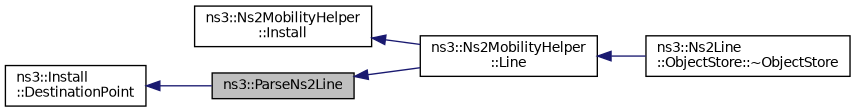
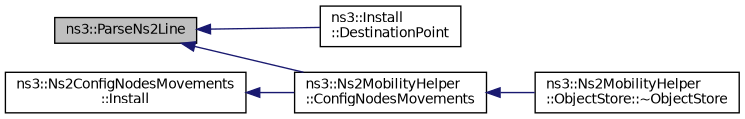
node "ns3::Ns2MobilityHelper ::Install": label "ns3::Ns2MobilityHelper ::Install" -> "ns3::Ns2ConfigNodesMovements ::Install"
node "ns3::Ns2MobilityHelper ::Line": label "ns3::Ns2MobilityHelper ::Line" -> "ns3::Ns2MobilityHelper ::ConfigNodesMovements"
node "ns3::Ns2Line ::ObjectStore::~ObjectStore": label "ns3::Ns2Line ::ObjectStore::~ObjectStore" -> "ns3::Ns2MobilityHelper ::ObjectStore::~ObjectStore"
edge "ns3::ParseNs2Line" -> "ns3::Install ::DestinationPoint": reversed
